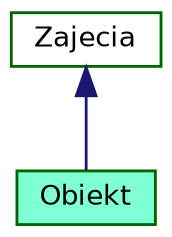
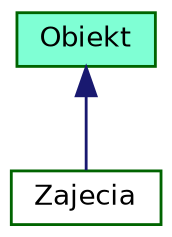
edge "Obiekt" -> "Zajecia": reversed
